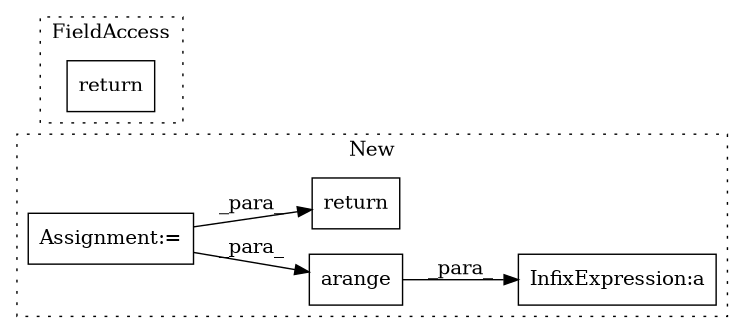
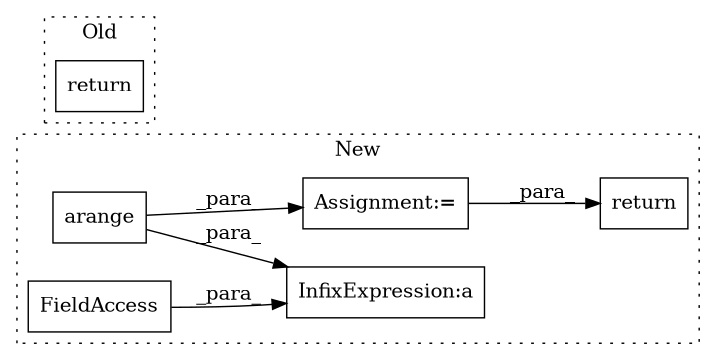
cluster "FieldAccess": label "FieldAccess" -> "Old"
edge "Assignment:=" -> "arange": reversed
node "FieldAccess": added
